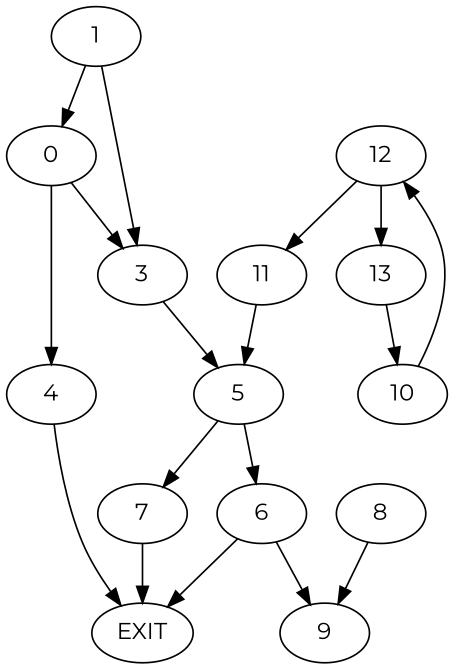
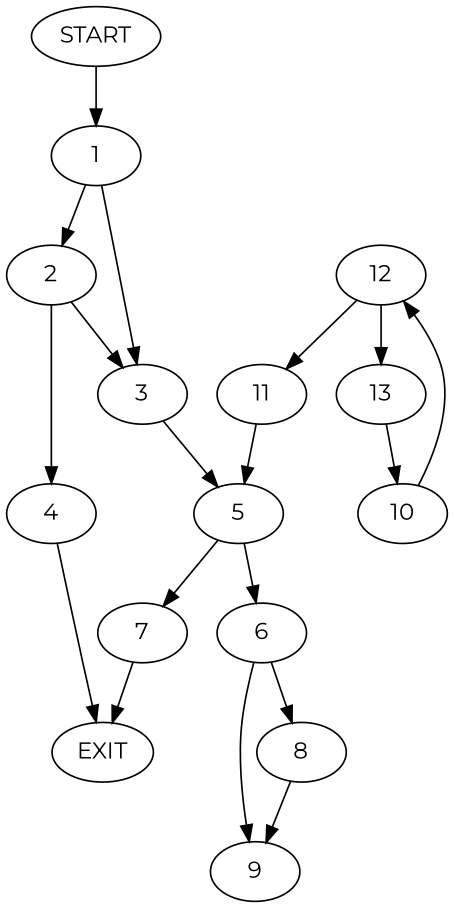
node "START": added
node "0": label "0" -> "2"
edge "6" -> "EXIT": now "6" -> "8"
